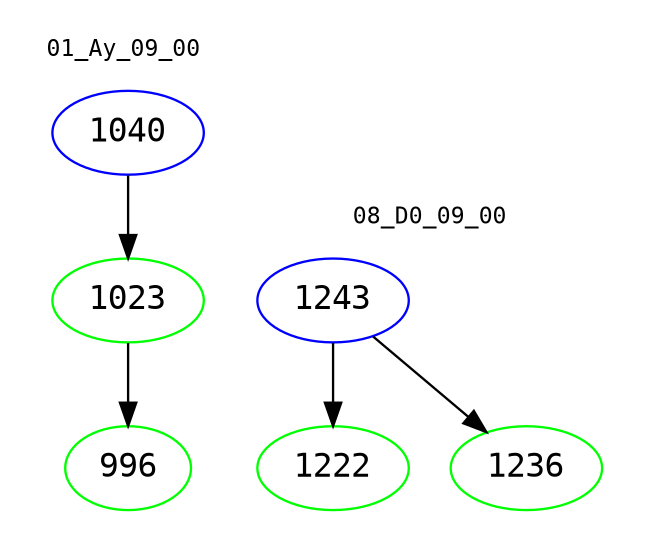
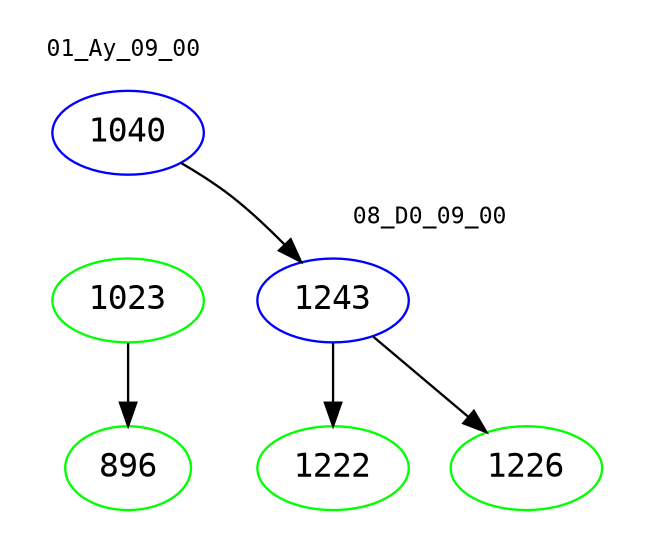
edge "1040" -> "1023": now "1040" -> "1243"
node "996": label "996" -> "896"
node "1236": label "1236" -> "1226"
